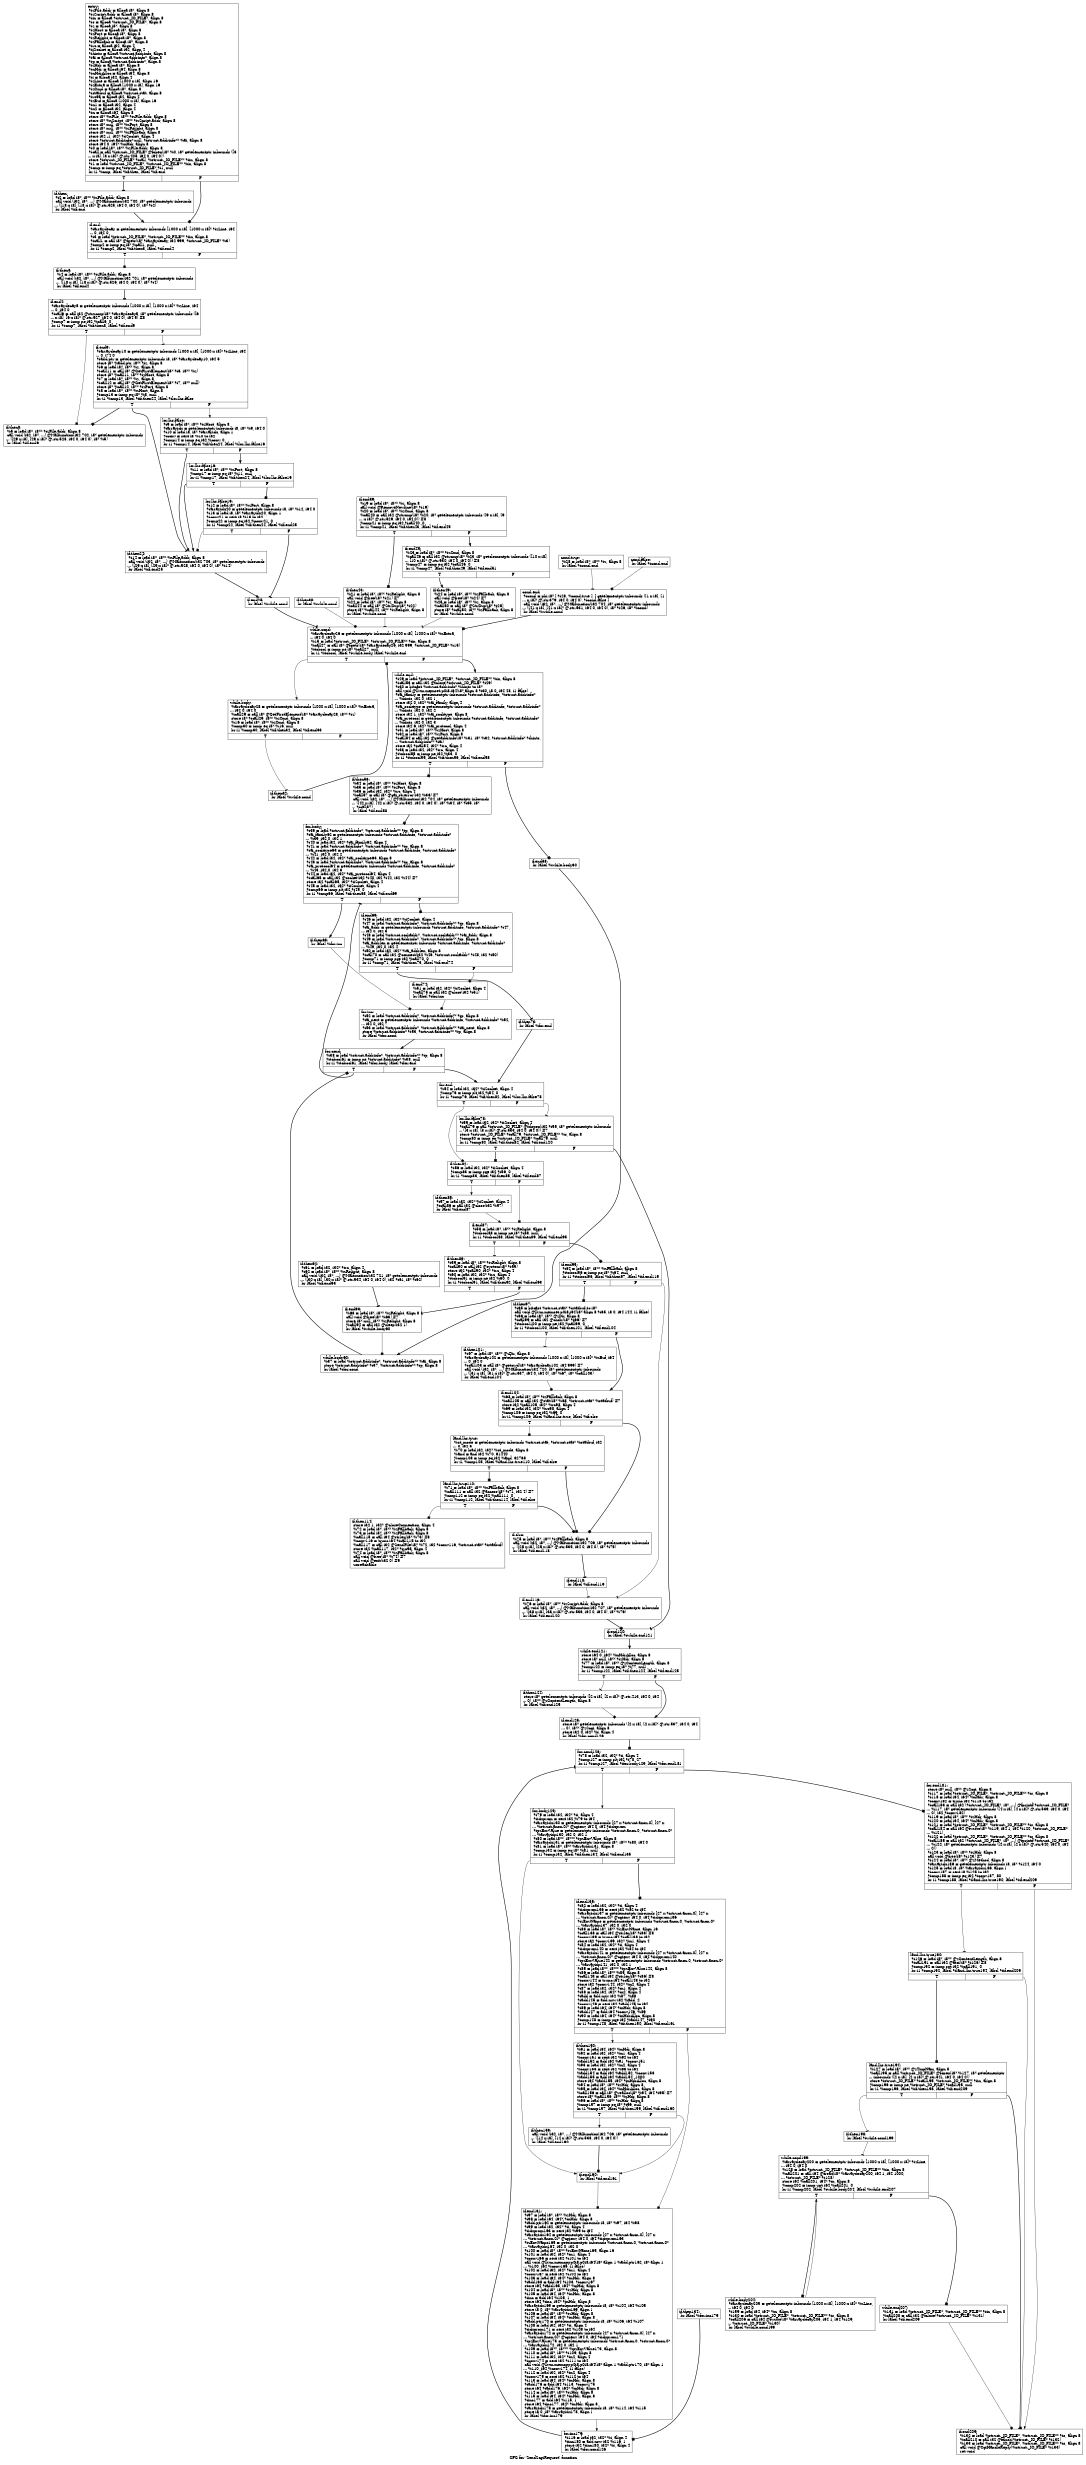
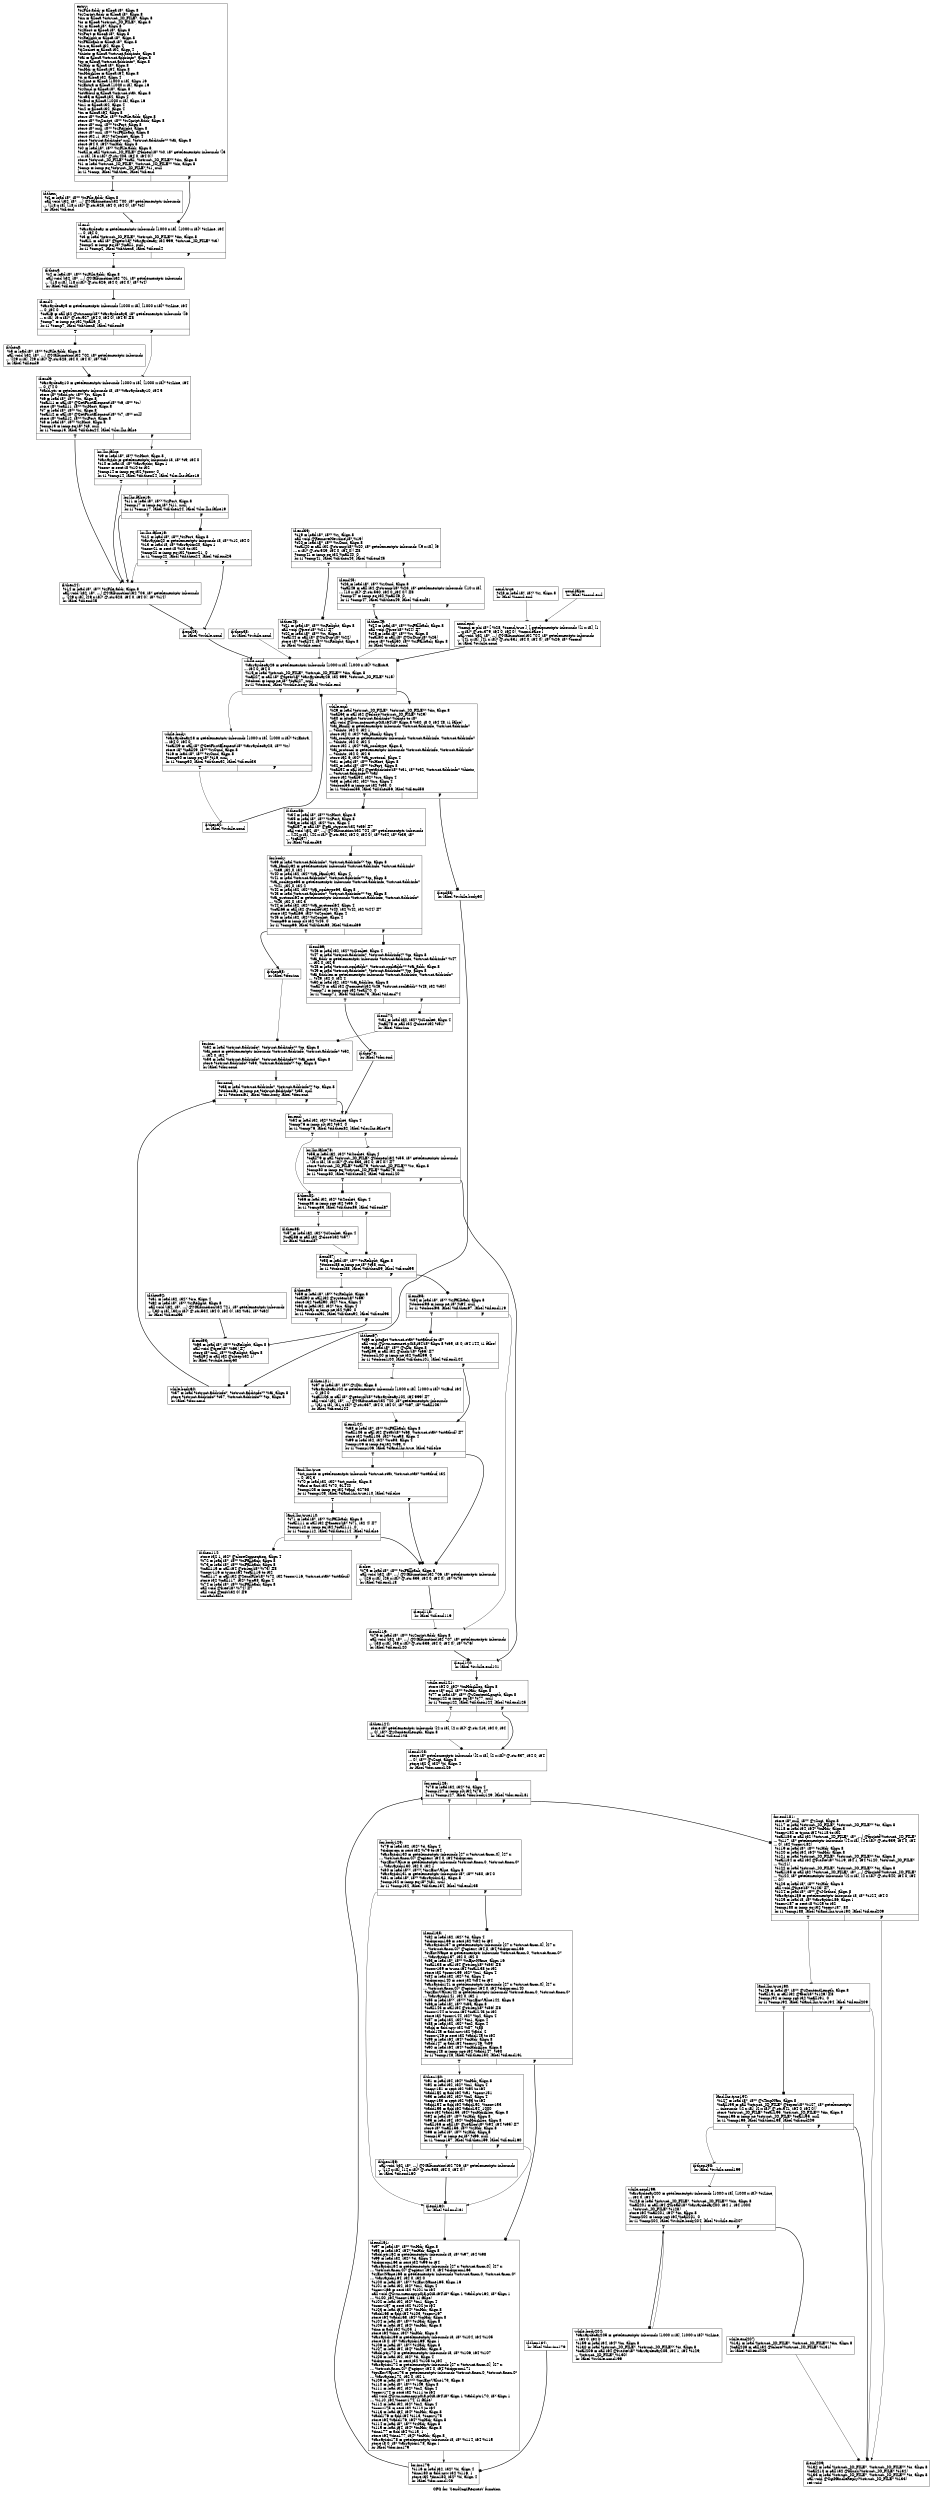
edge "if.end9:" -> "if.then8:": reversed
edge "for.cond:" -> "for.body:": removed
edge "if.end135:" -> "if.end161:": style solid -> bold
edge "land.lhs.true194:" -> "if.end209:": arrowhead tee -> normal
